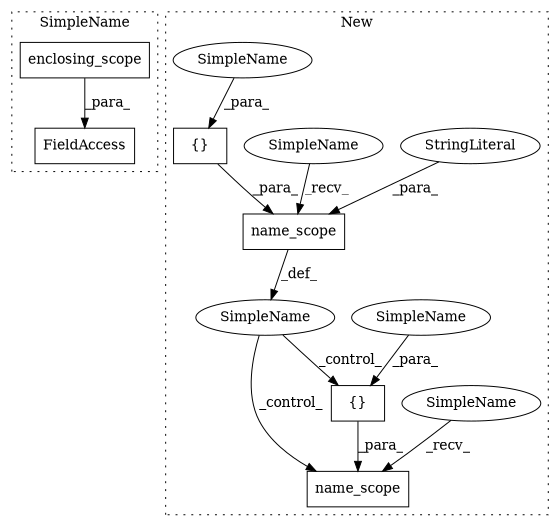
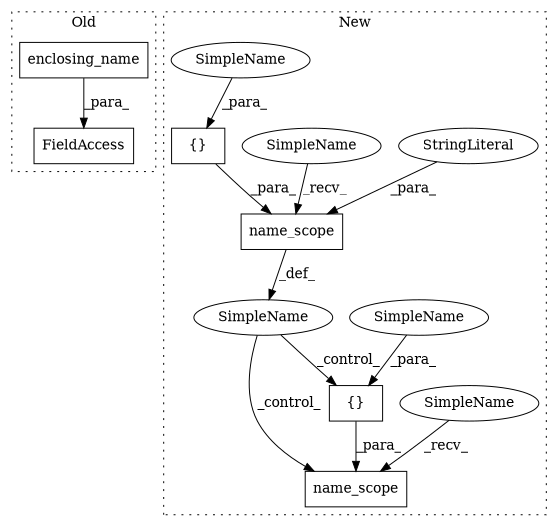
cluster "SimpleName": label "SimpleName" -> "Old"
node "enclosing_scope": label "enclosing_scope" -> "enclosing_name"
